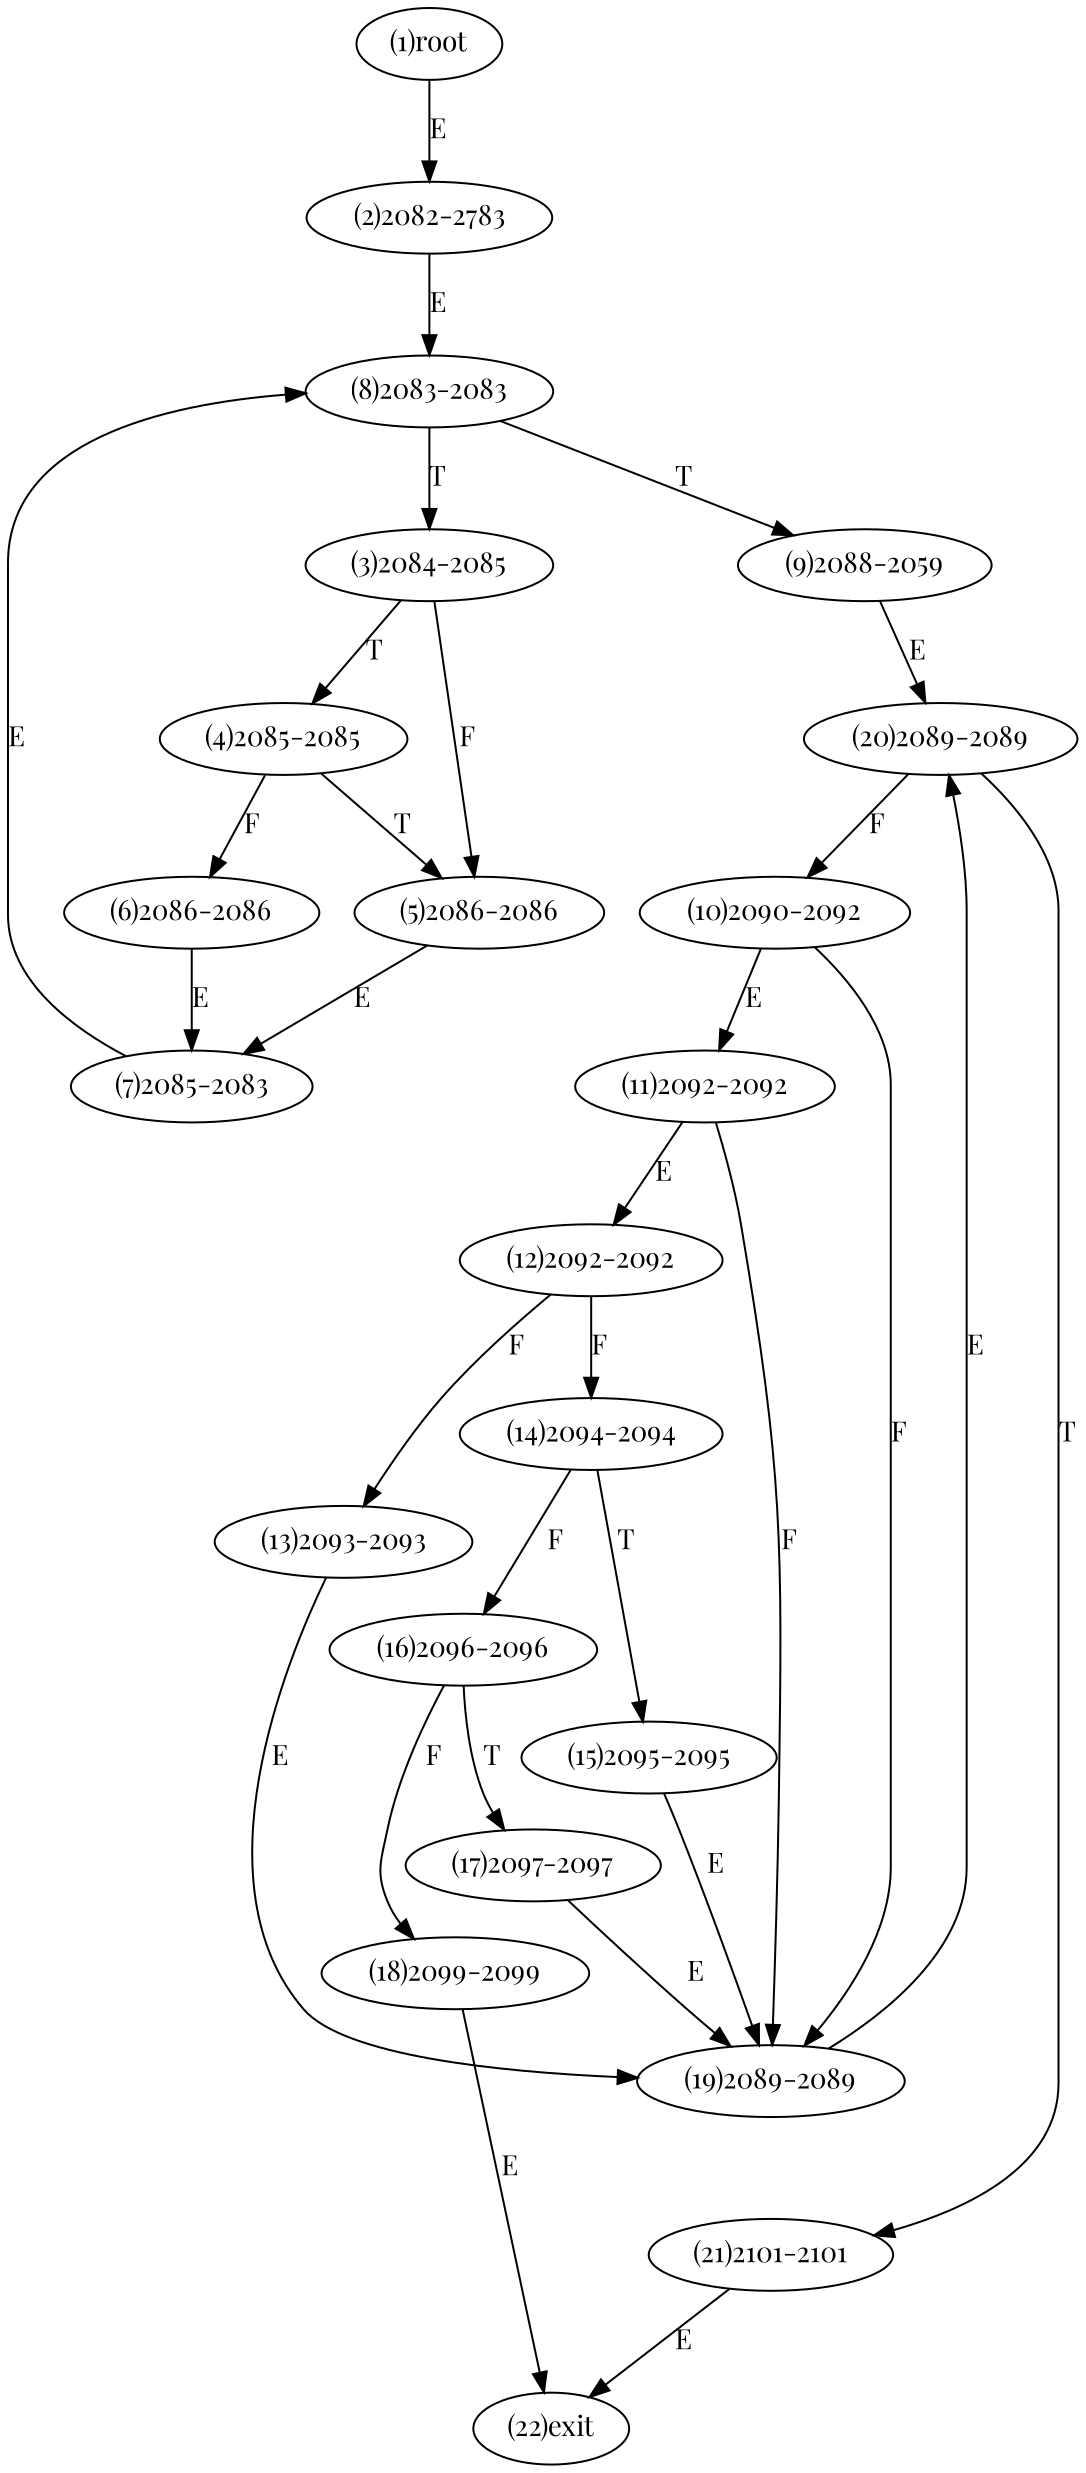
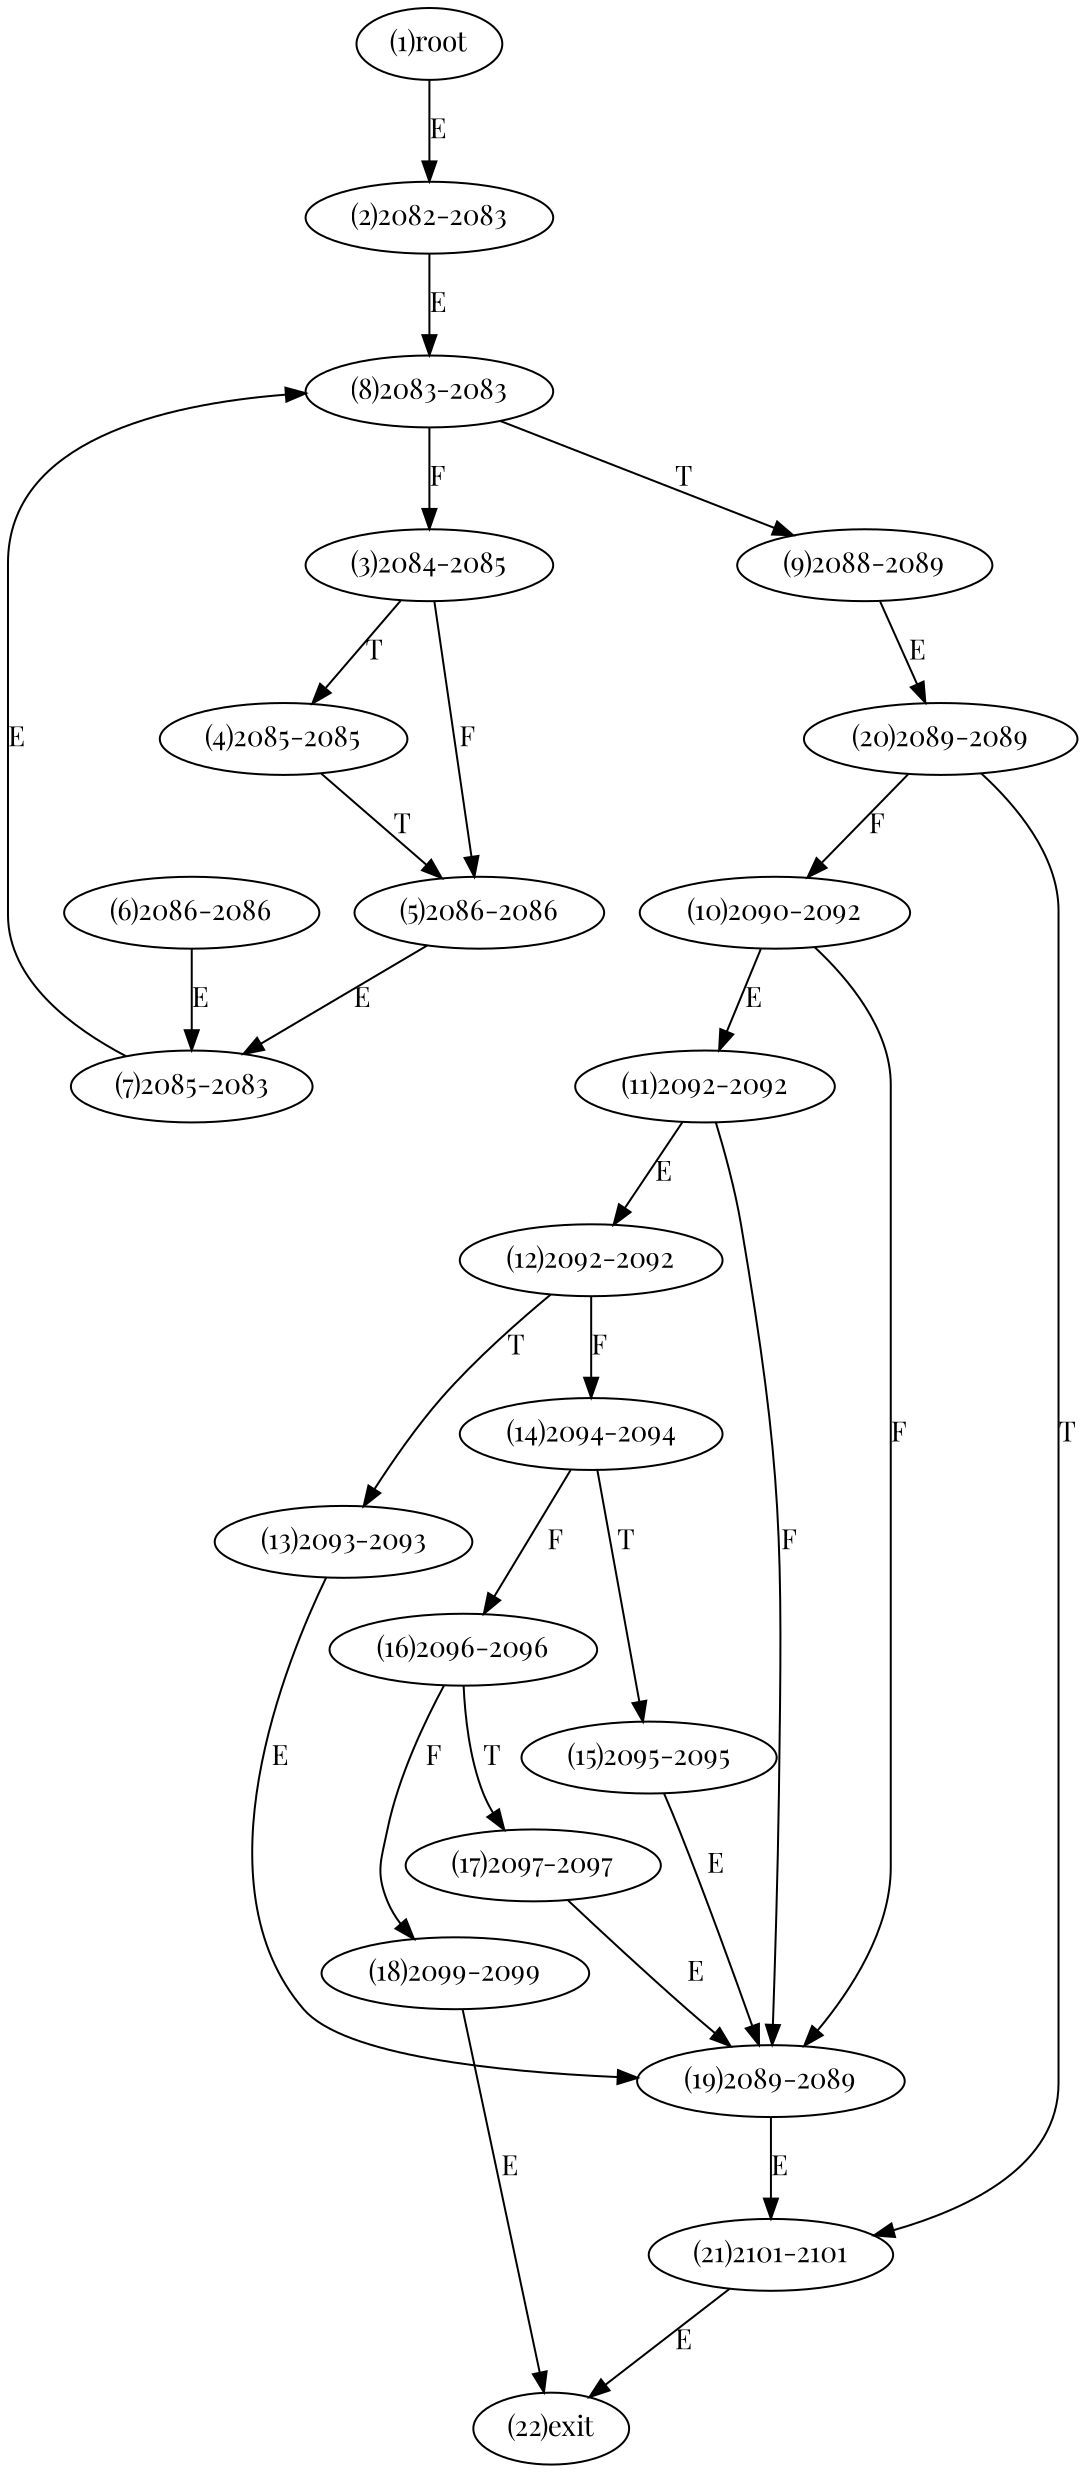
node "(2)2082-2783": label "(2)2082-2783" -> "(2)2082-2083"
edge "(8)2083-2083" -> "(3)2084-2085": label "T" -> "F"
node "(9)2088-2059": label "(9)2088-2059" -> "(9)2088-2089"
edge "(4)2085-2085" -> "(6)2086-2086": removed, label "F"
edge "(12)2092-2092" -> "(13)2093-2093": label "F" -> "T"
edge "(19)2089-2089" -> "(20)2089-2089": now "(19)2089-2089" -> "(21)2101-2101"
